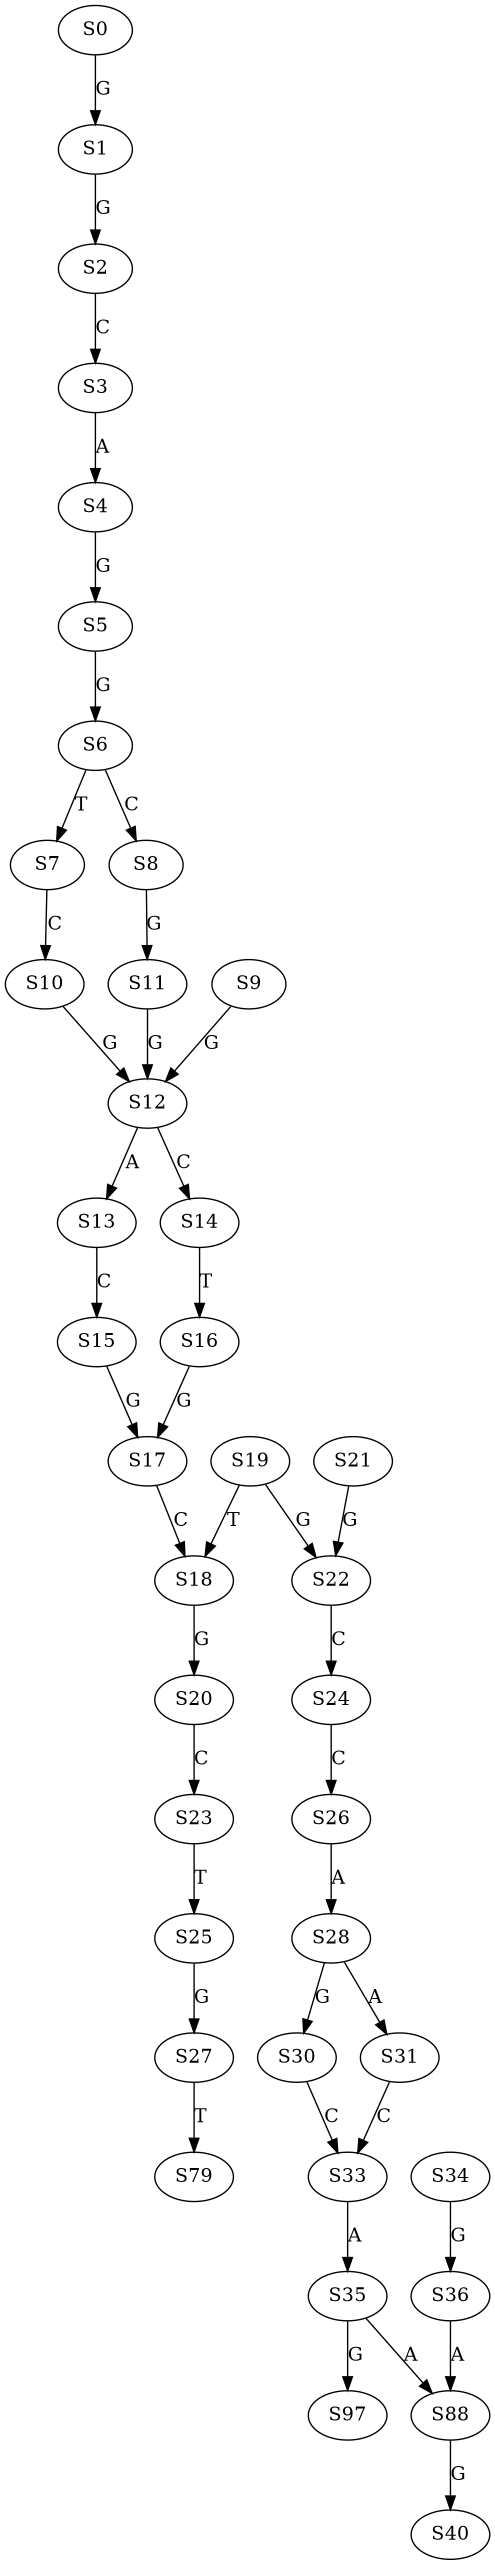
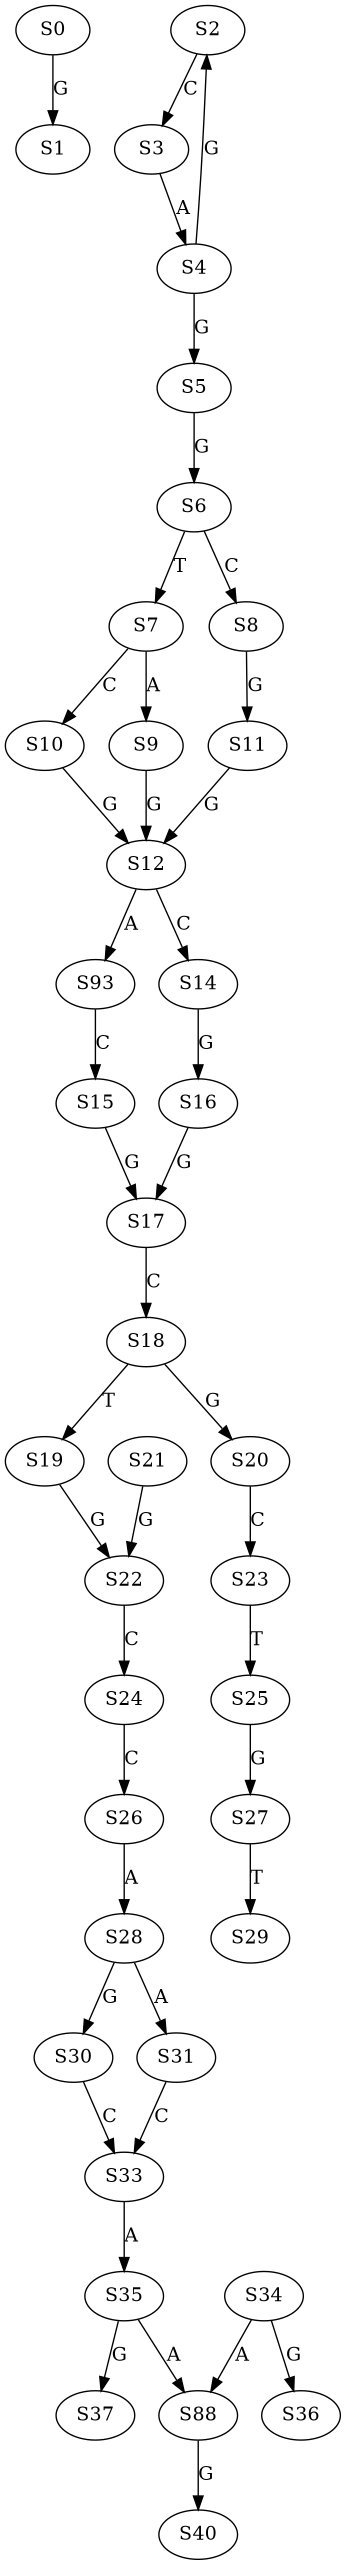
edge "S1" -> "S2": now "S4" -> "S2"
edge "S7" -> "S9": added, label "A"
node "S13": label "S13" -> "S93"
edge "S14" -> "S16": label "T" -> "G"
edge "S19" -> "S18": reversed
node "S79": label "S79" -> "S29"
edge "S36" -> "S88": now "S34" -> "S88"
node "S97": label "S97" -> "S37"
